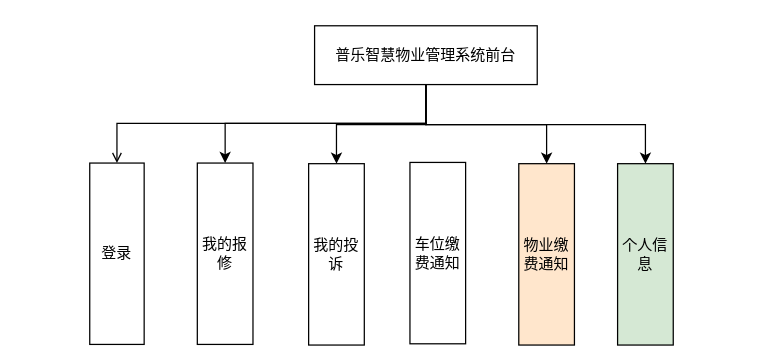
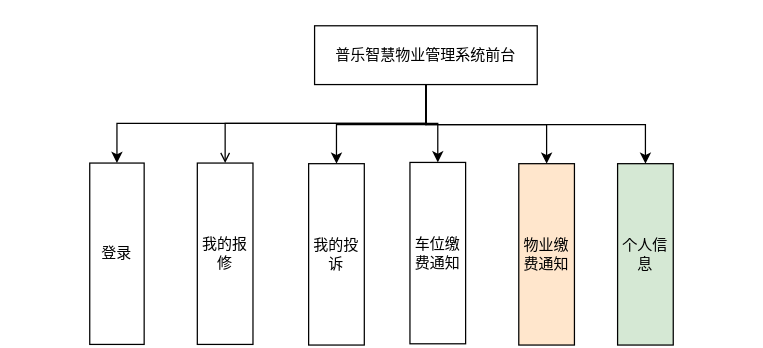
edge "普乐智慧物业管理系统前台" -> "车位缴费通知": added
edge "普乐智慧物业管理系统前台" -> "我的报修": arrowhead classic -> open
edge "普乐智慧物业管理系统前台" -> "登录": arrowhead open -> classic
